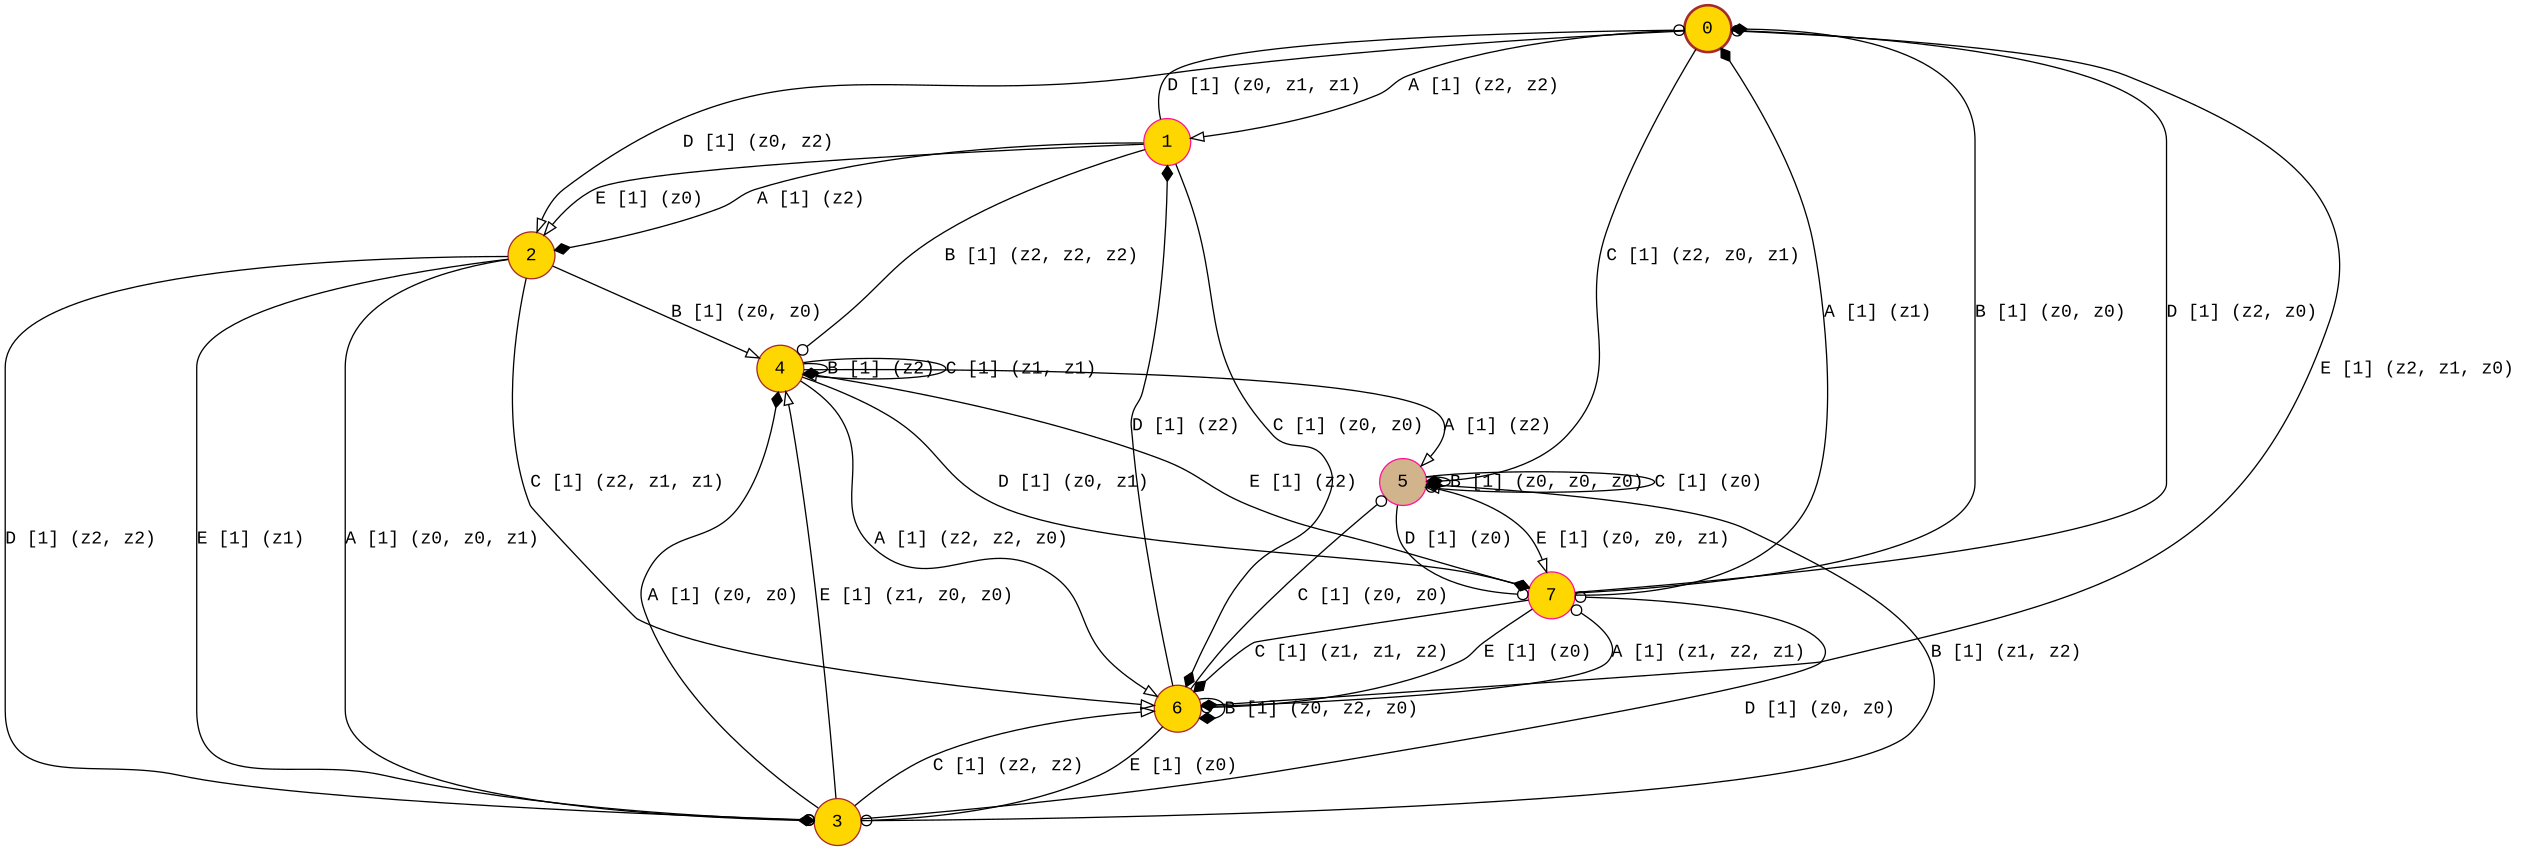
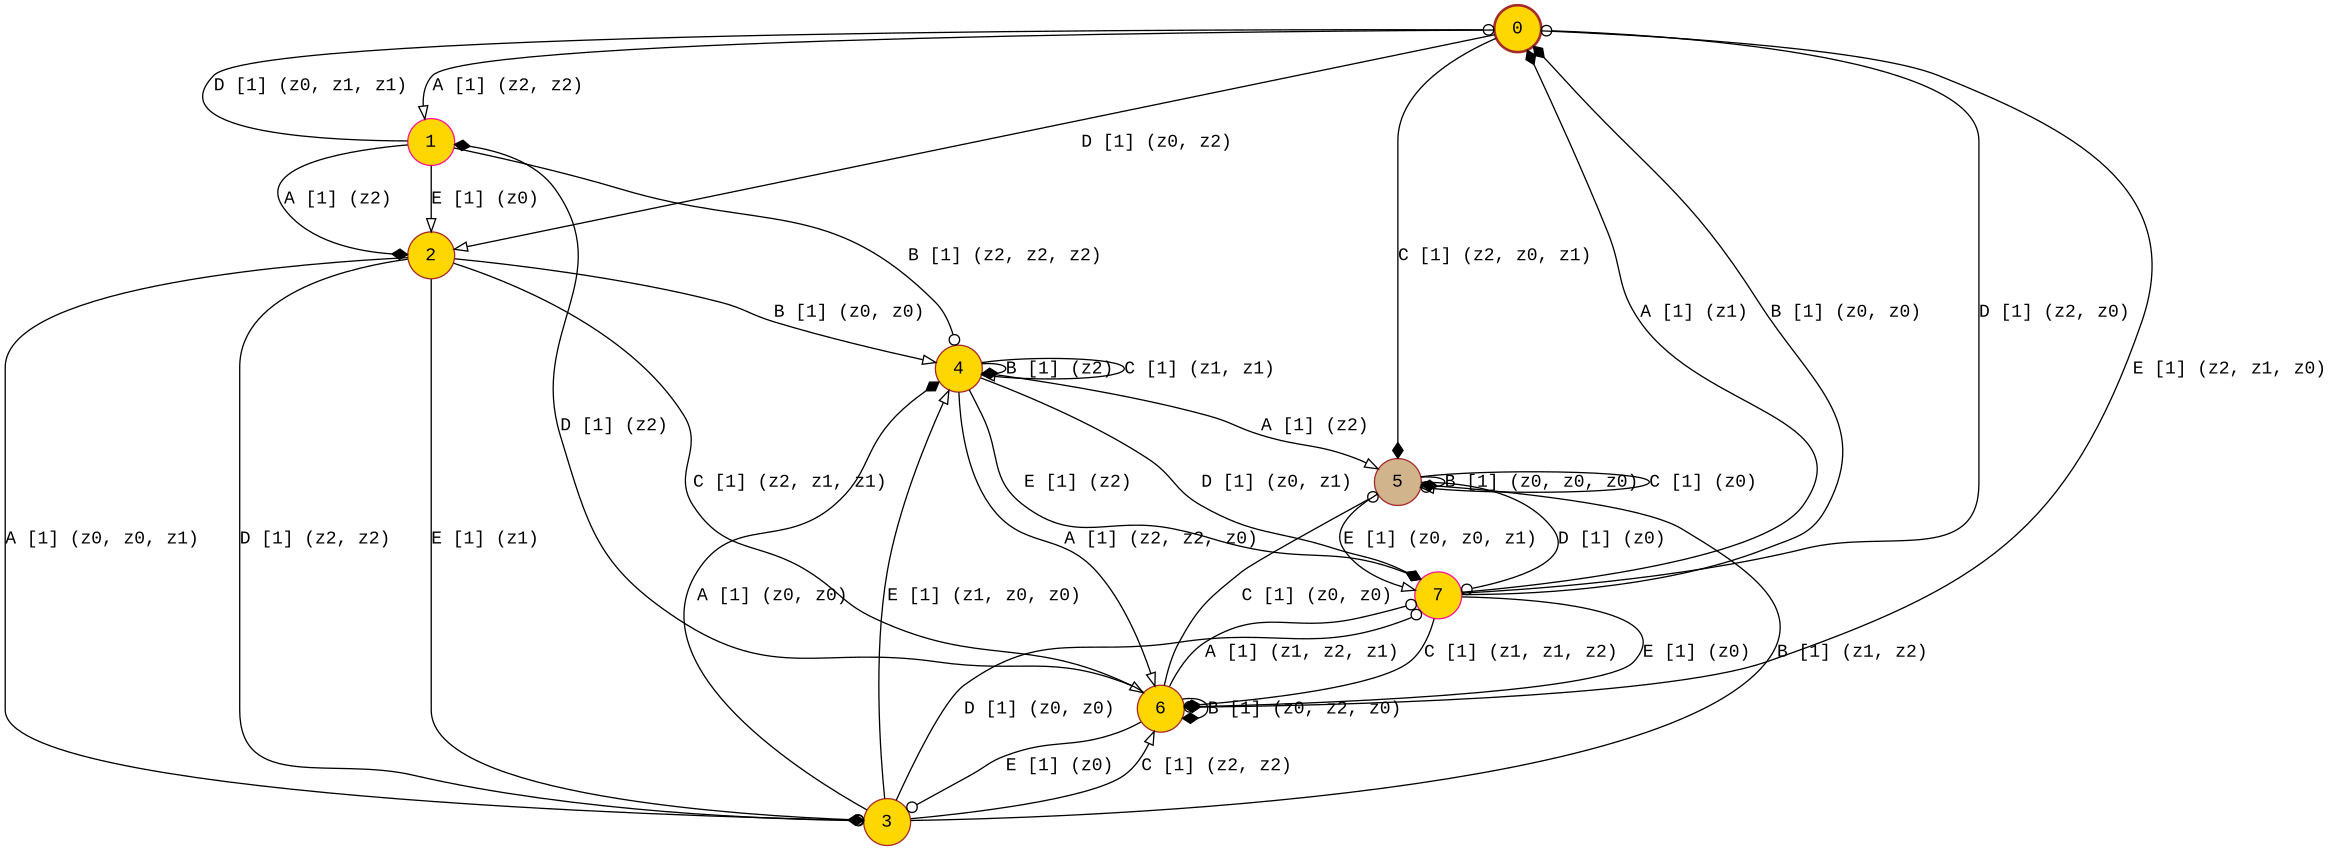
edge "1" -> "6": removed, label "C [1] (z0, z0)"
node "5": color deeppink -> brown
